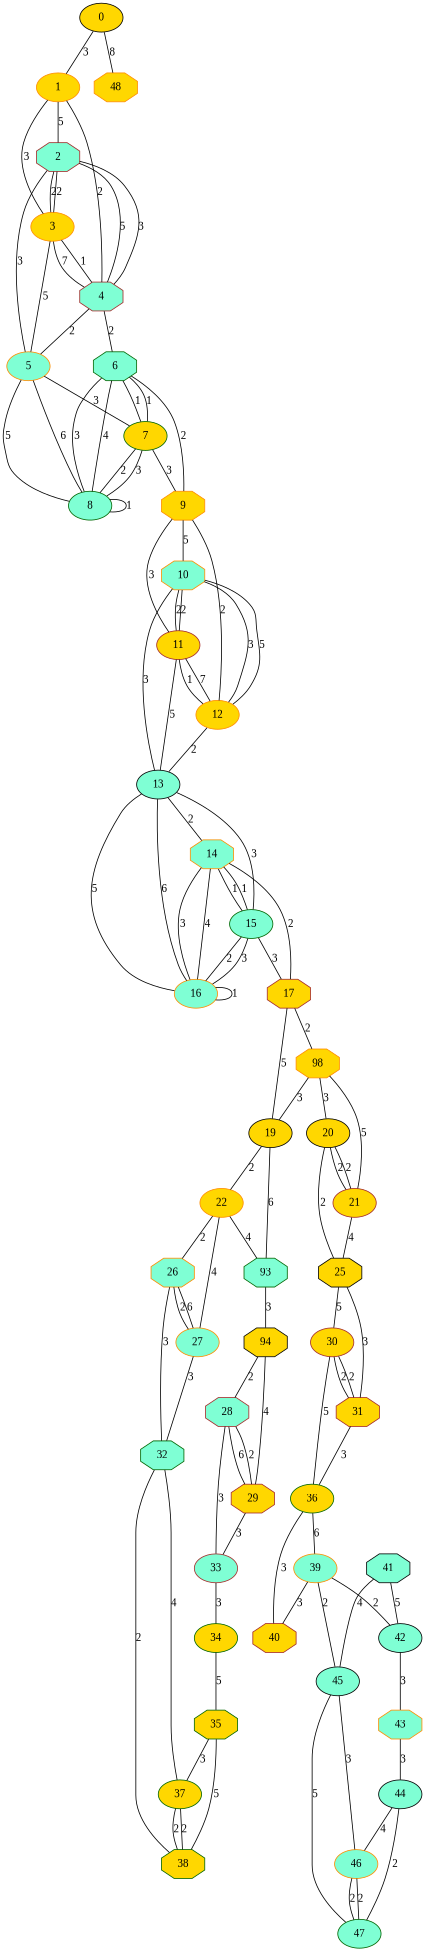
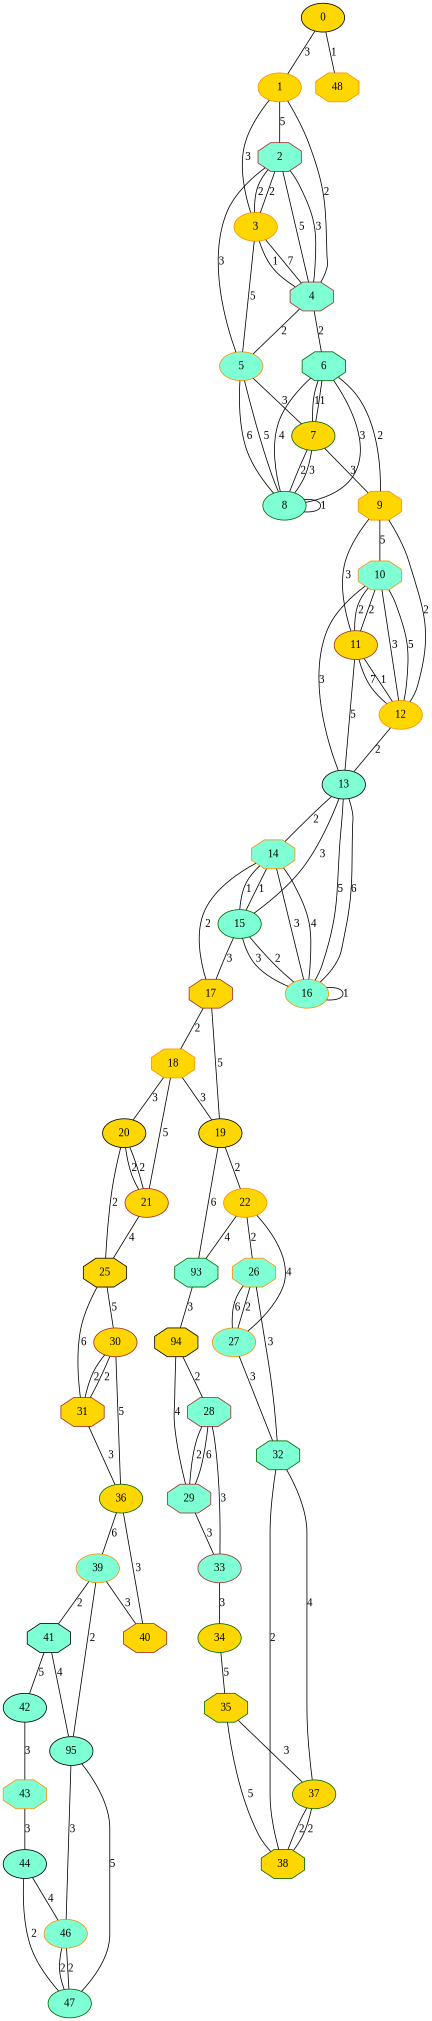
edge "0" -- "48": label "8" -> "1"
node "98": label "98" -> "18"
edge "25" -- "31": label "3" -> "6"
node "29": fillcolor gold -> aquamarine
edge "39" -- "42": now "39" -- "41"
node "45": label "45" -> "95"
